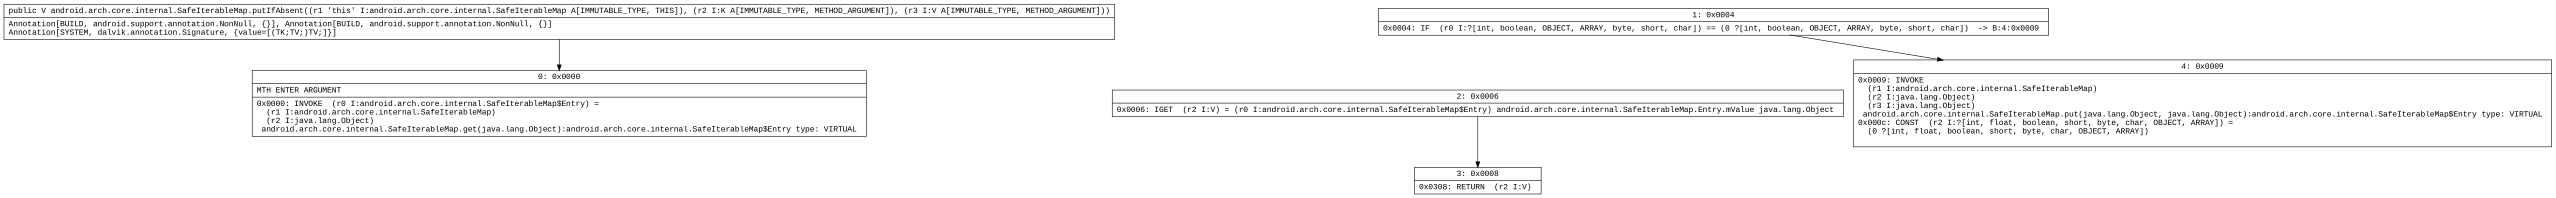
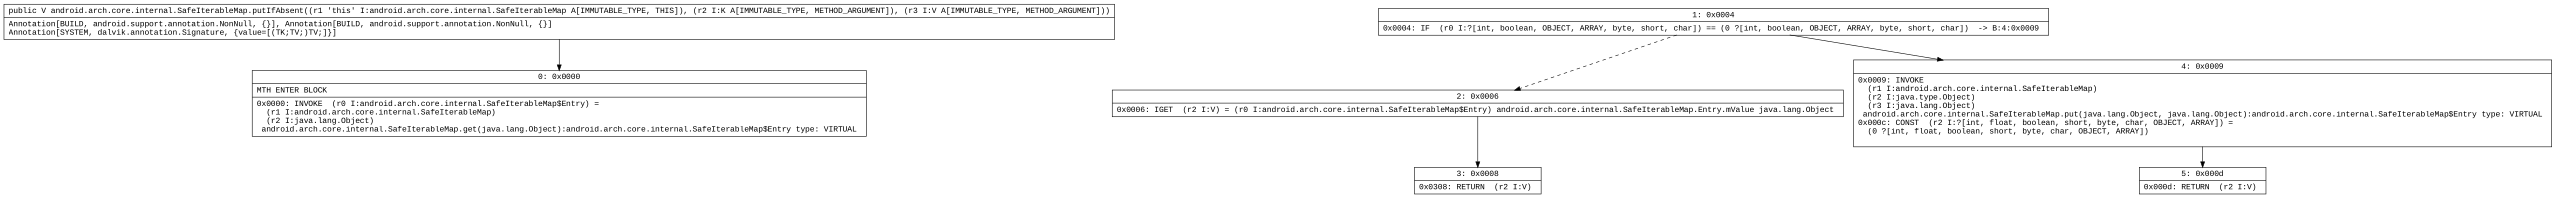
edge "1: 0x0004" -> "2: 0x0006": added
node "0: 0x0000": text "MTH_ENTER_ARGUMENT" -> "MTH_ENTER_BLOCK"
node "4: 0x0009": text "(r2 I:java.lang.Object)" -> "(r2 I:java.type.Object)"
node "5: 0x000d": added
